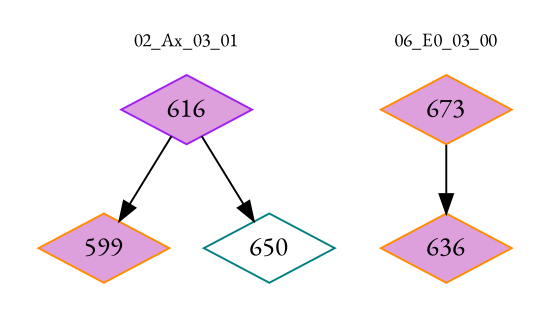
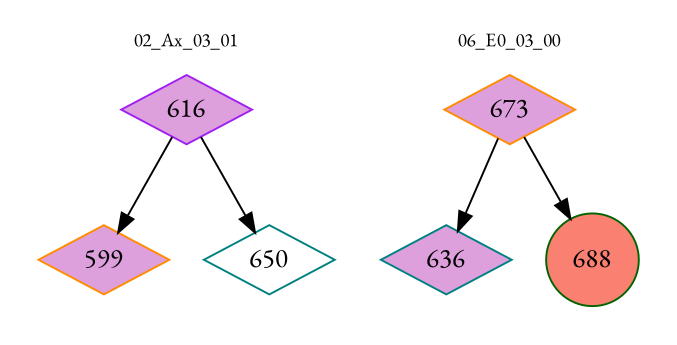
node "636": color darkorange -> teal
node "688": added
